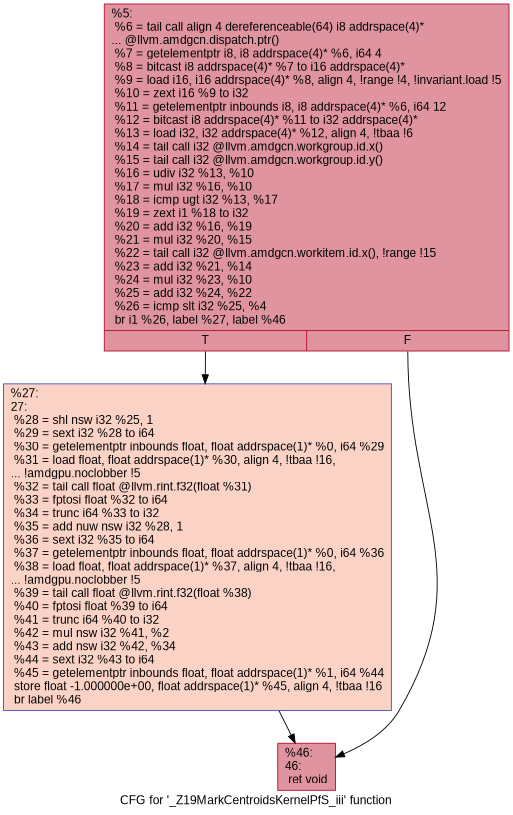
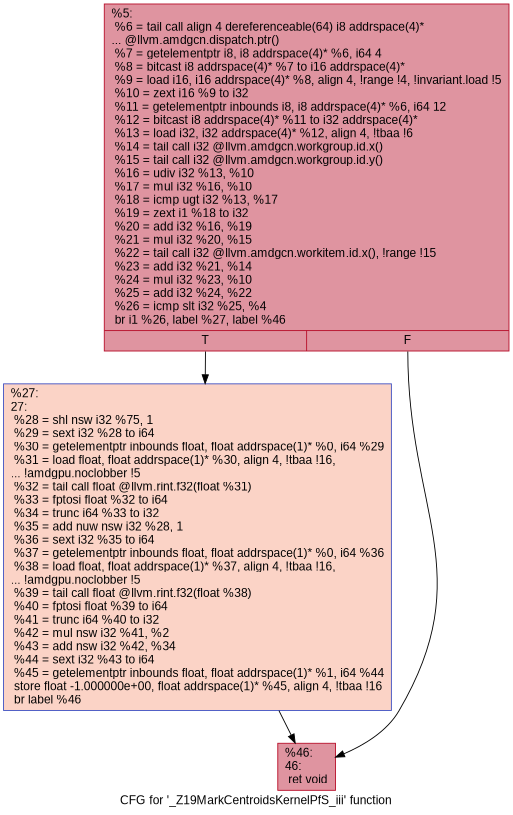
node "%27:": text "%28 = shl nsw i32 %25, 1" -> "%28 = shl nsw i32 %75, 1"
